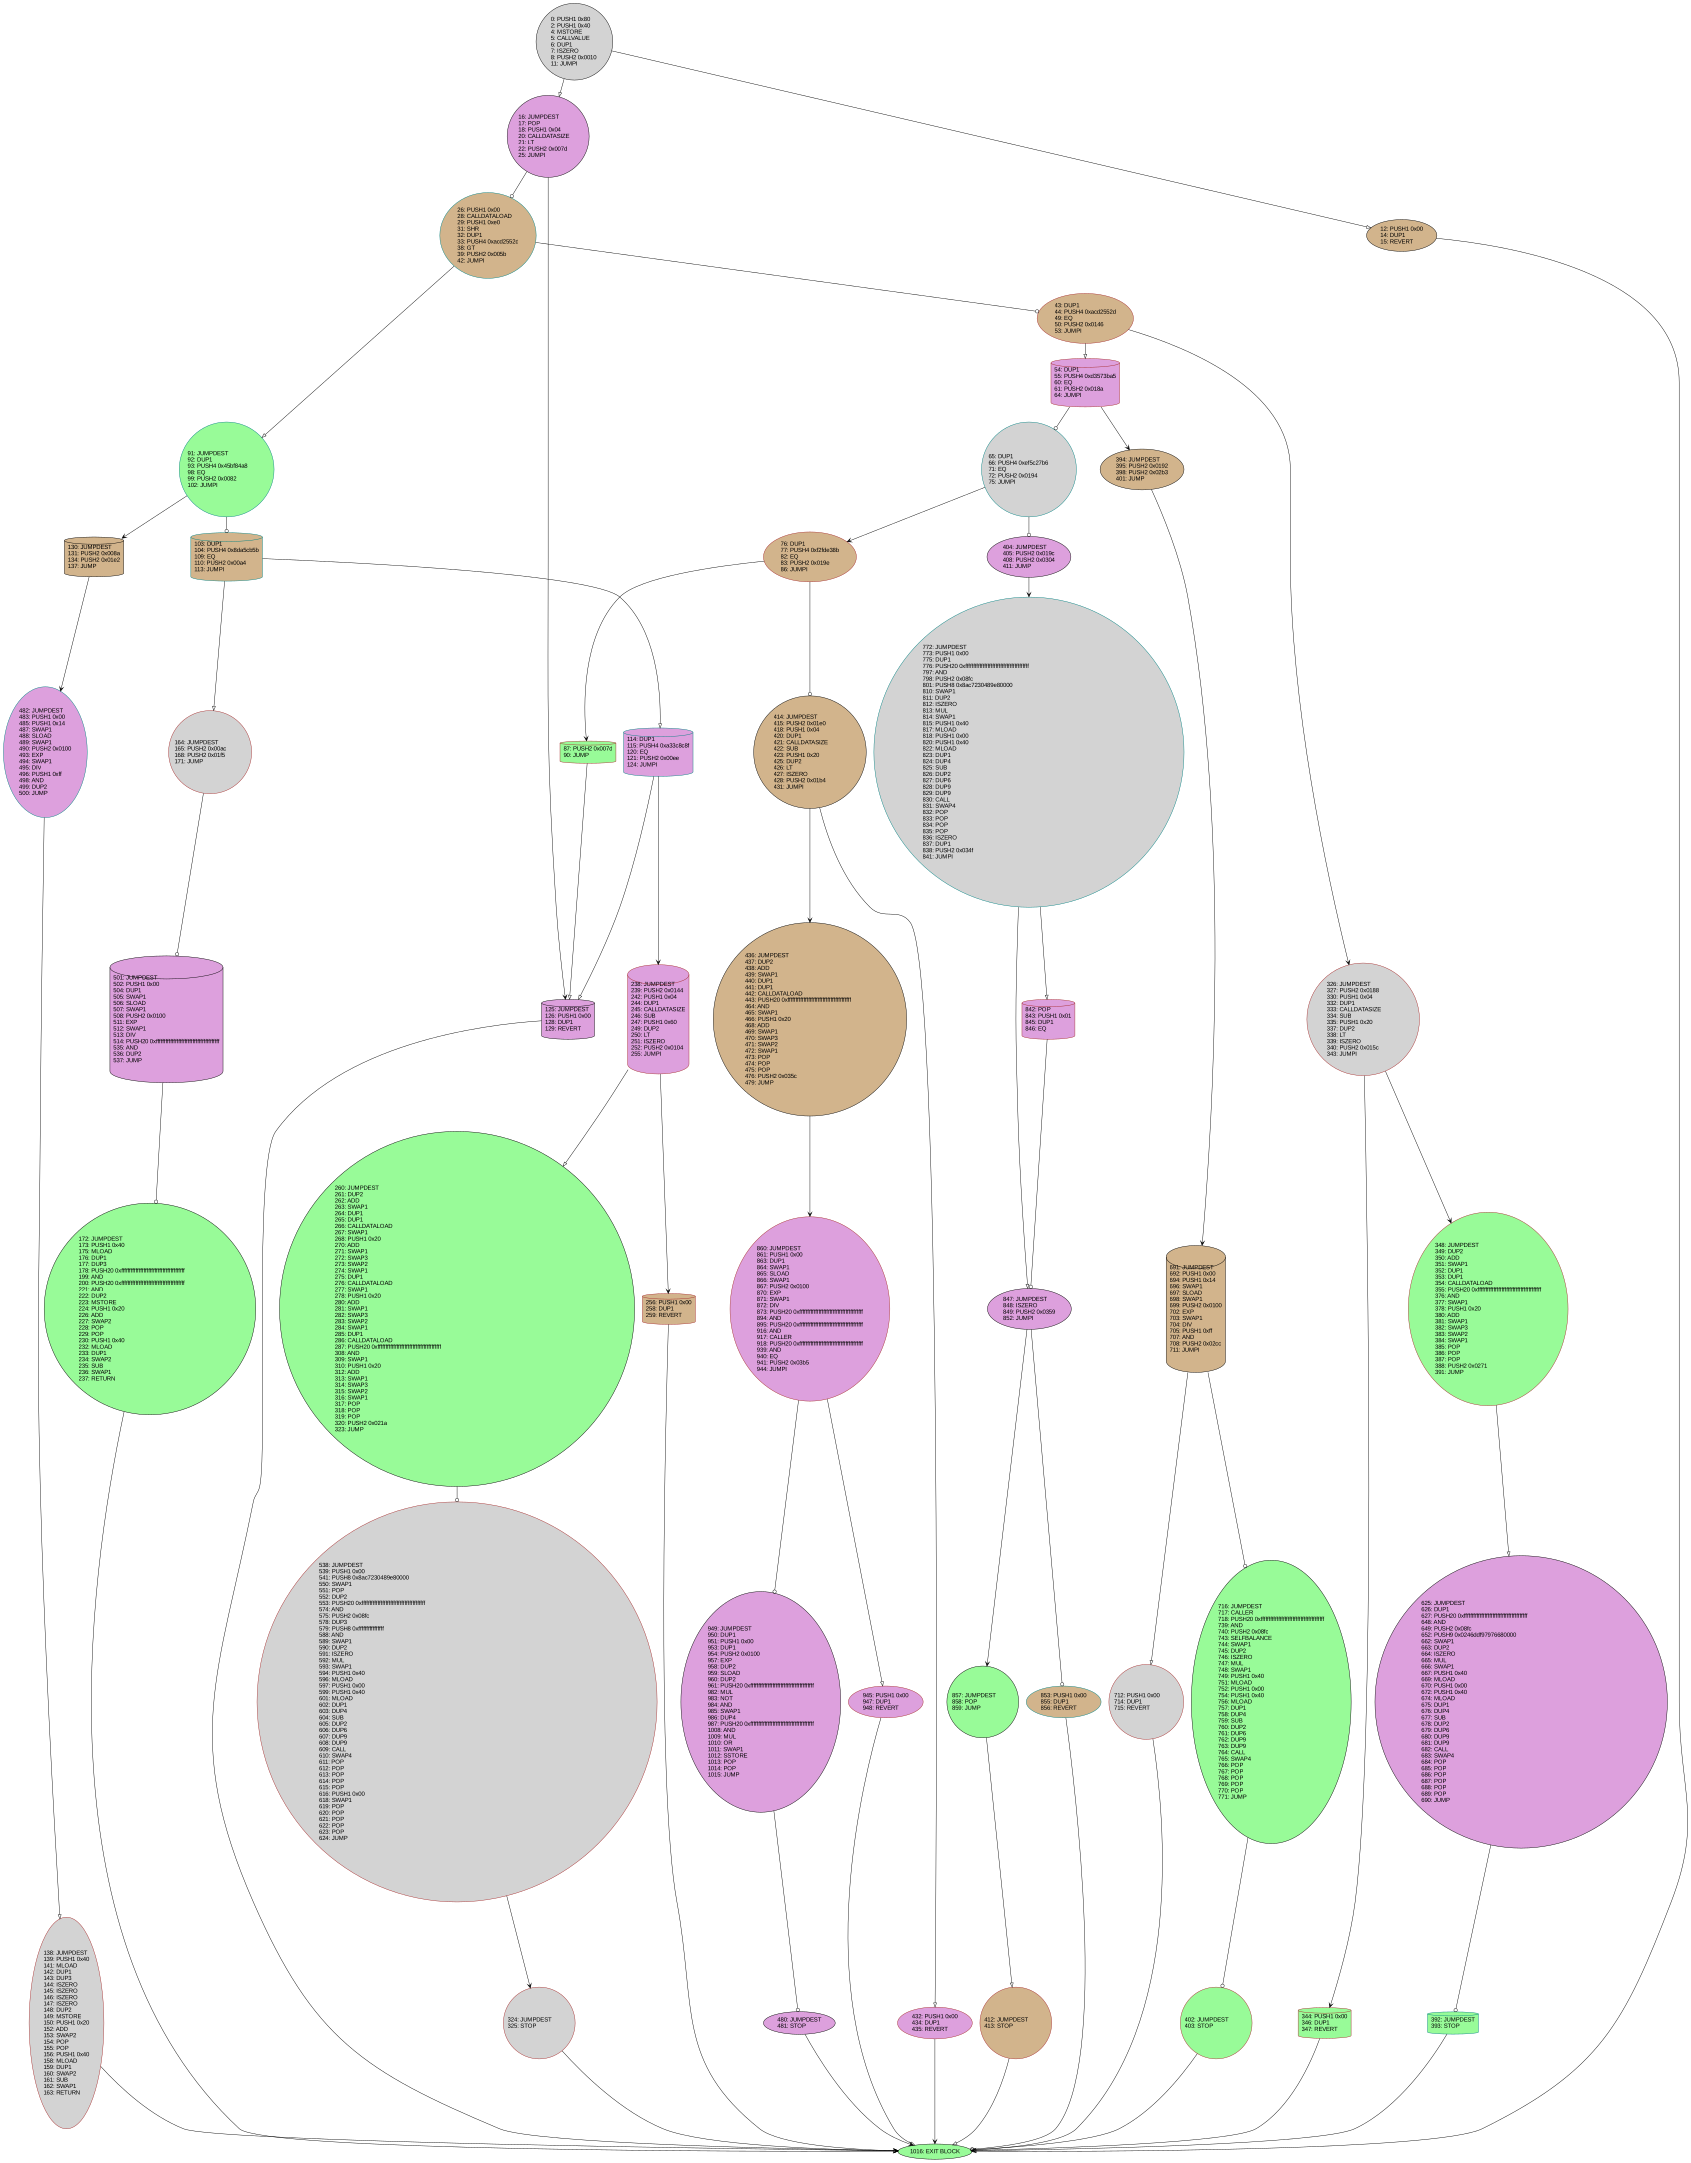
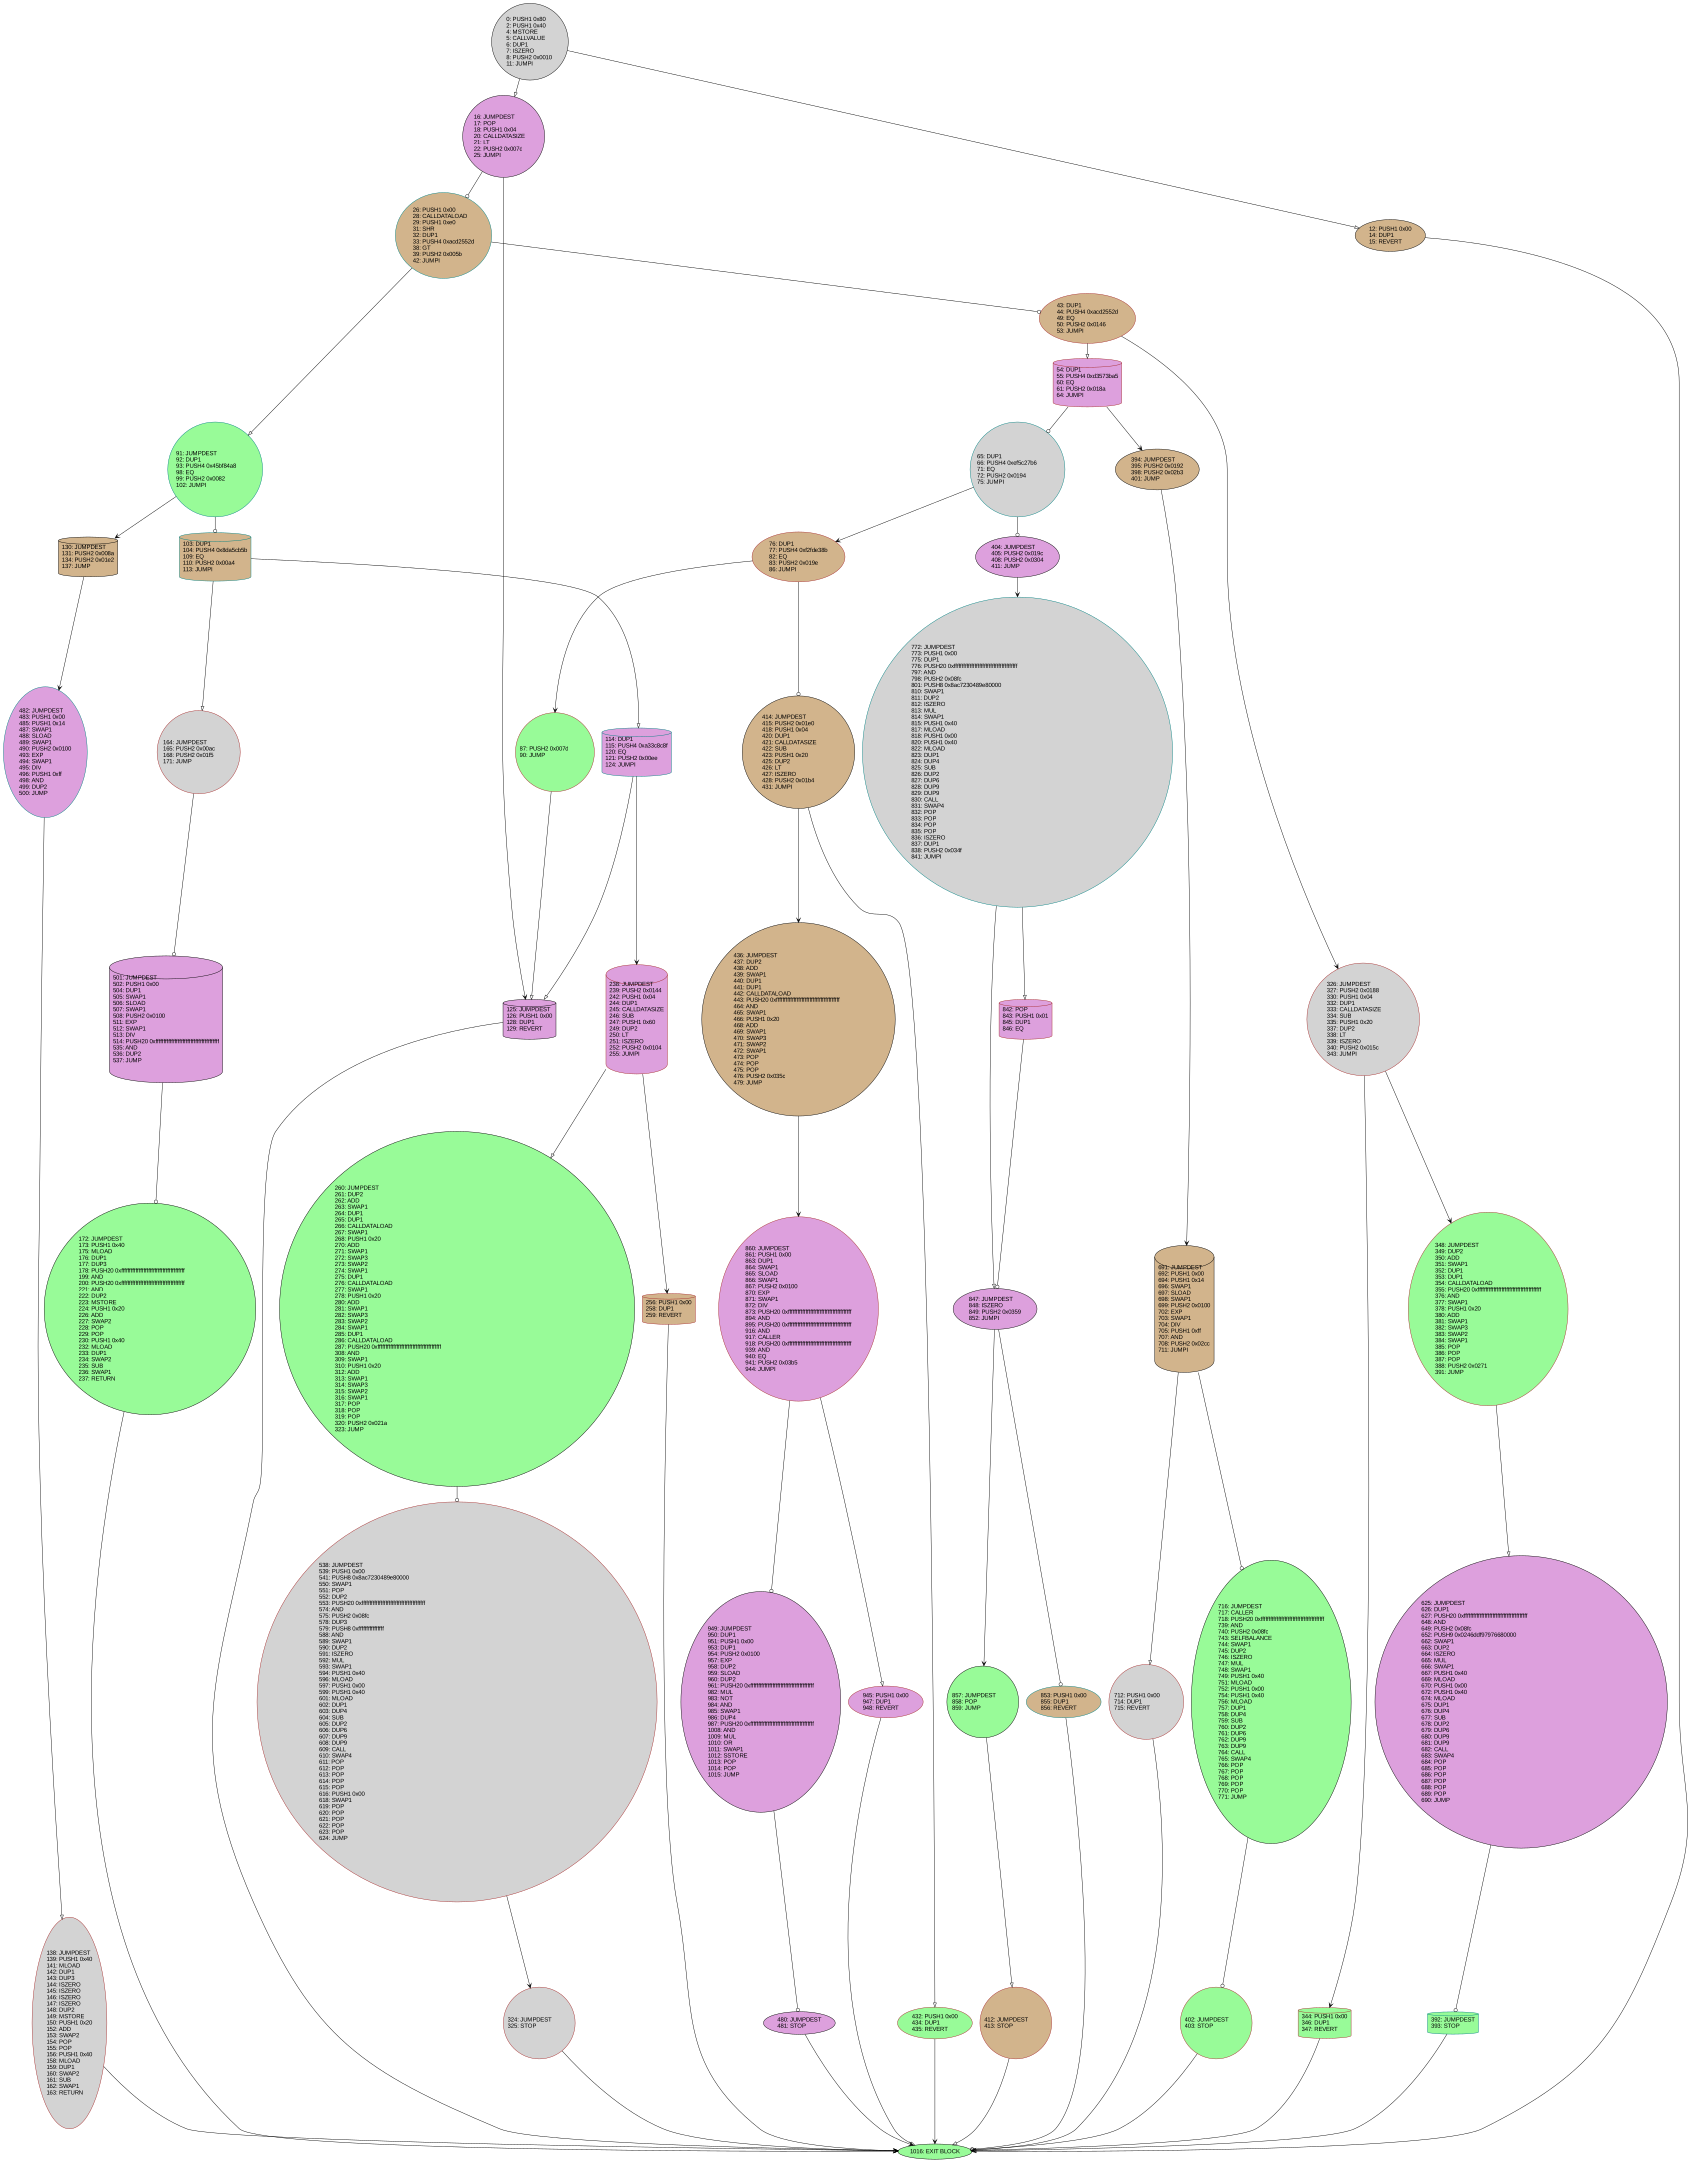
node "87: PUSH2 0x007d 90: JUMP": shape cylinder -> circle
node "432: PUSH1 0x00 434: DUP1 435: REVERT": fillcolor plum -> palegreen
